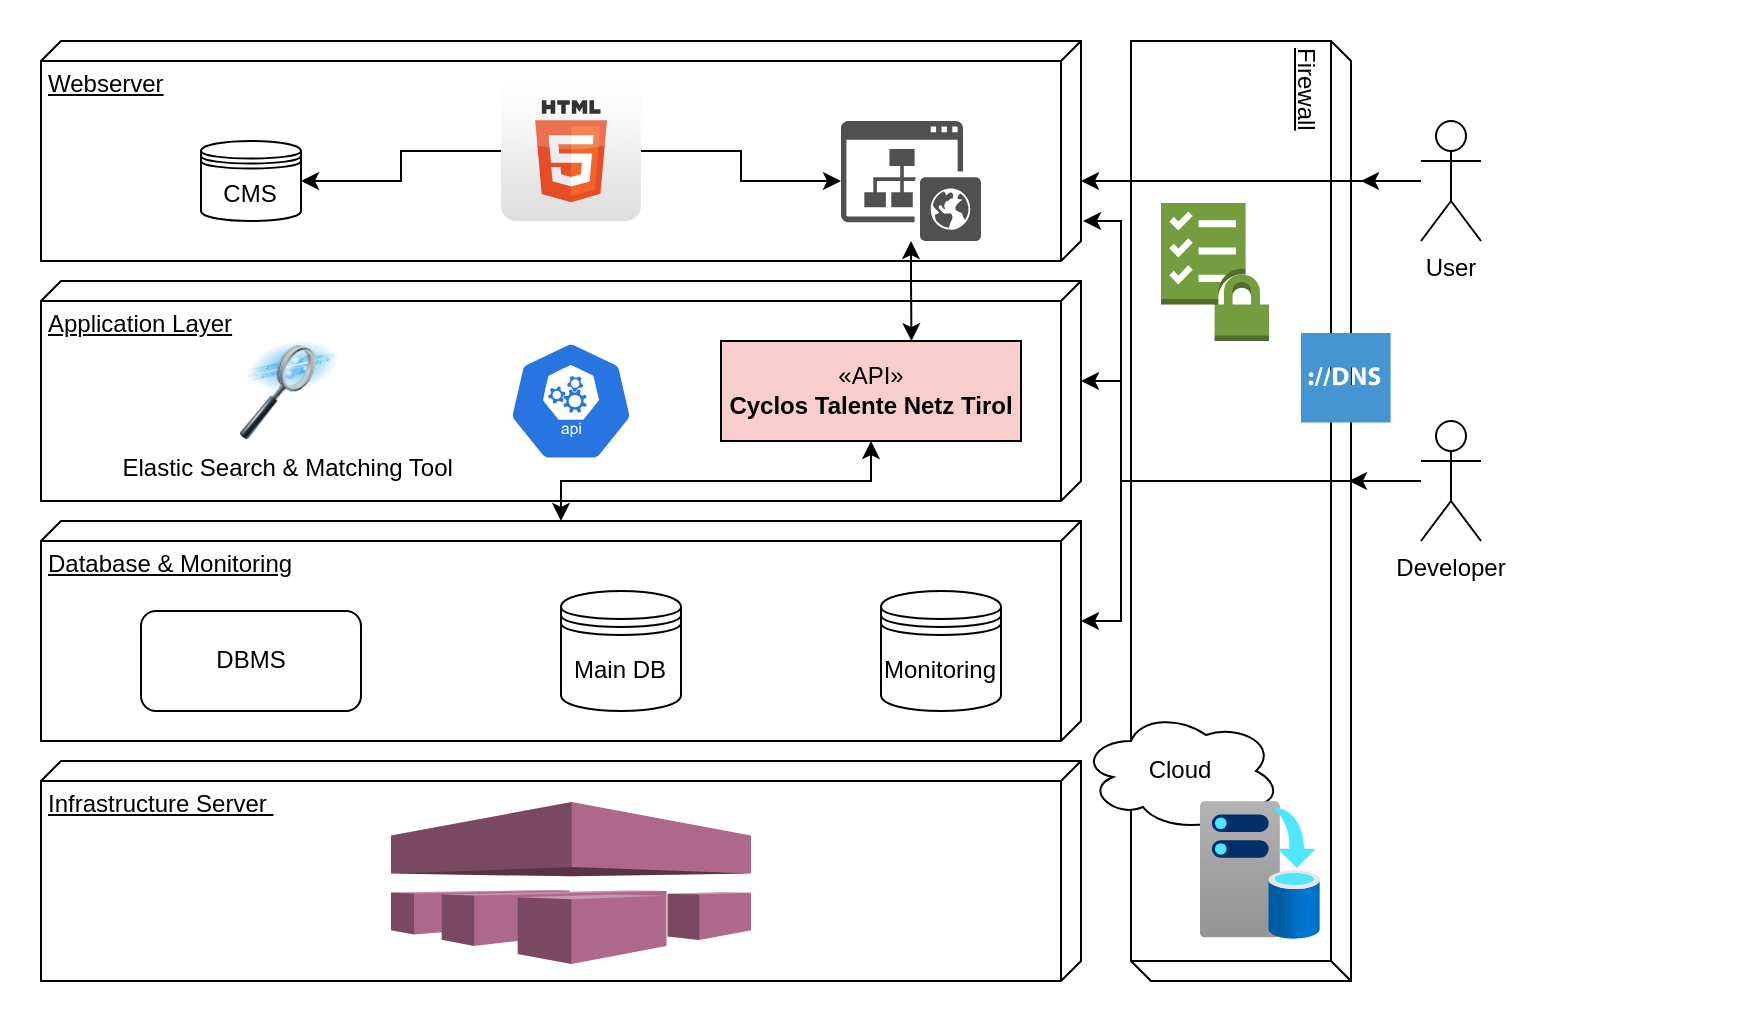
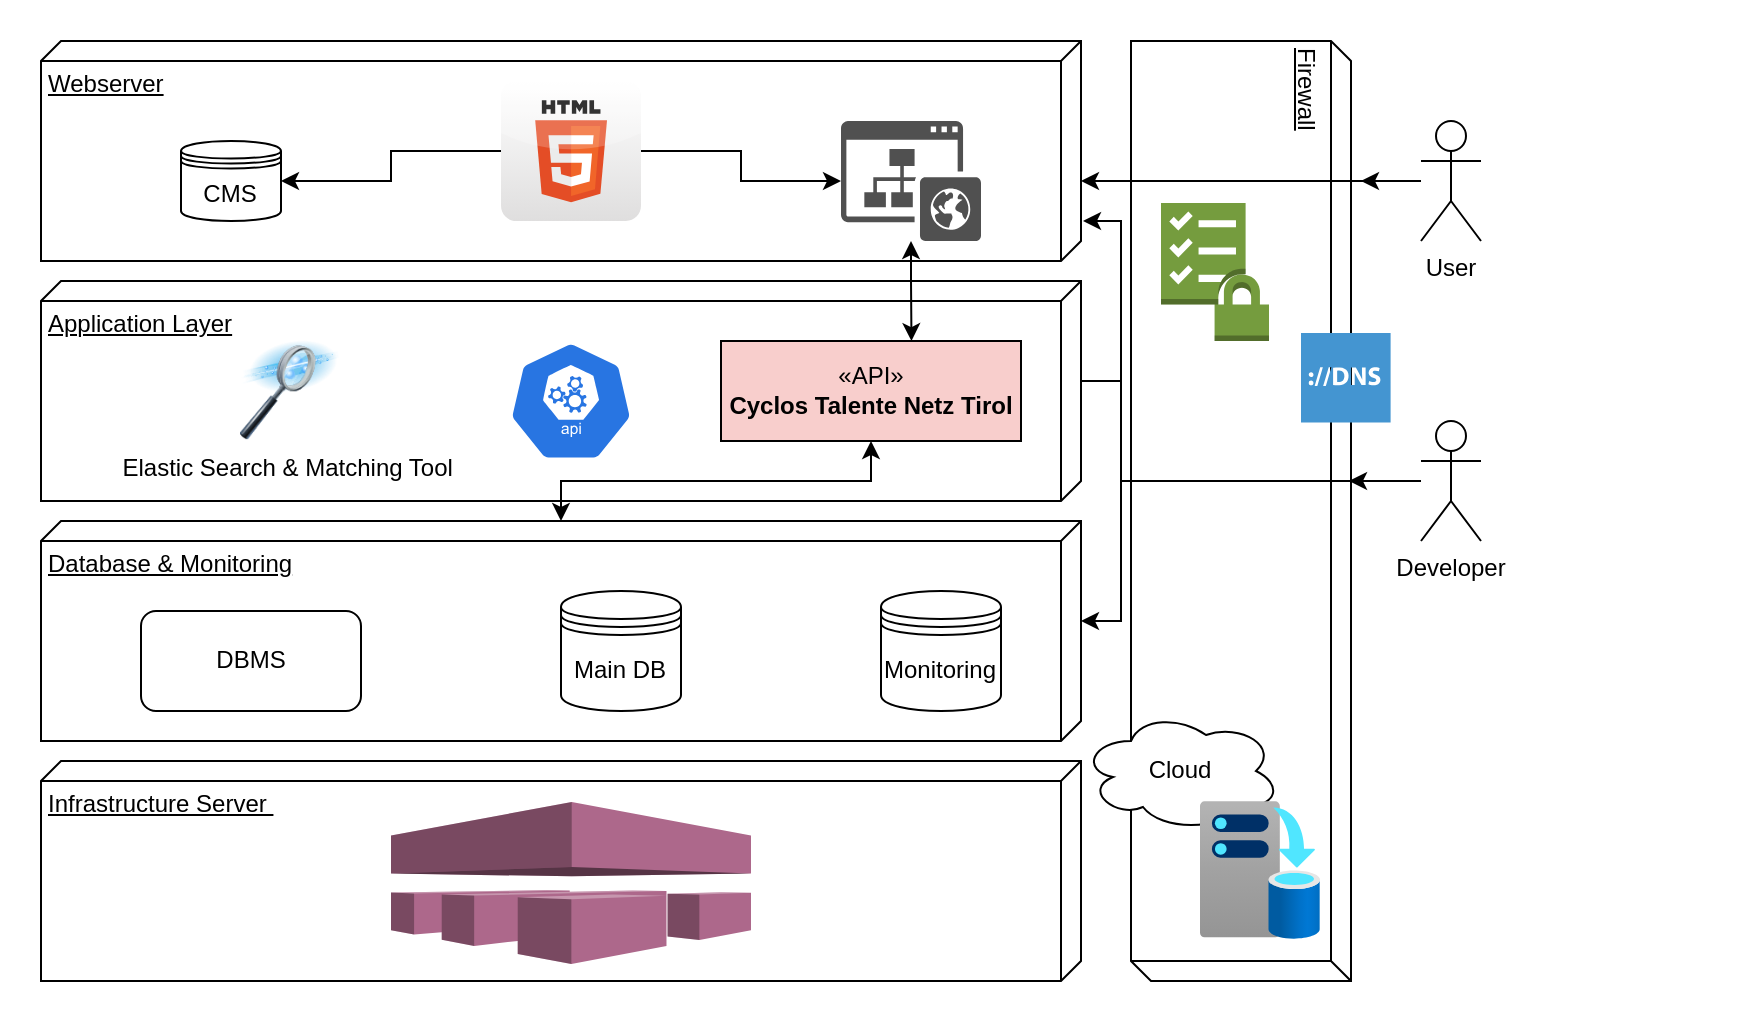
node "CMS": moved (251, 181) -> (231, 181)
edge "Developer" -> "Application Layer": arrowhead classic -> none
